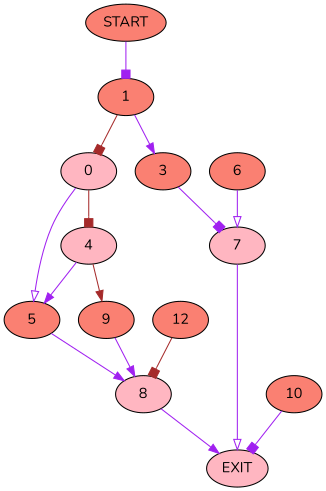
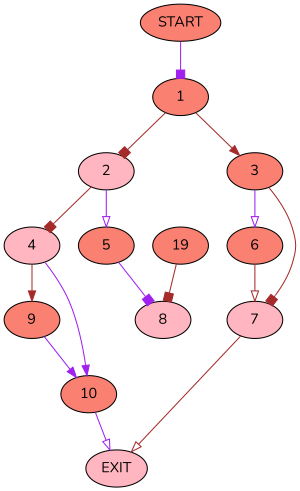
edge "1" -> "3": color purple -> brown
node "0": label "0" -> "2"
edge "6" -> "7": color purple -> brown
edge "3" -> "6": added
edge "3" -> "7": color purple -> brown
edge "4" -> "5": now "4" -> "10"
node "12": label "12" -> "19"
edge "9" -> "8": now "9" -> "10"
edge "7" -> "EXIT": color purple -> brown
edge "5" -> "8": arrowhead normal -> box
edge "10" -> "EXIT": arrowhead box -> onormal
edge "8" -> "EXIT": removed
